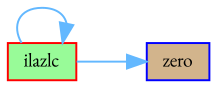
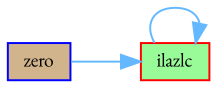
edge "ilazlc" -> "zero": reversed
